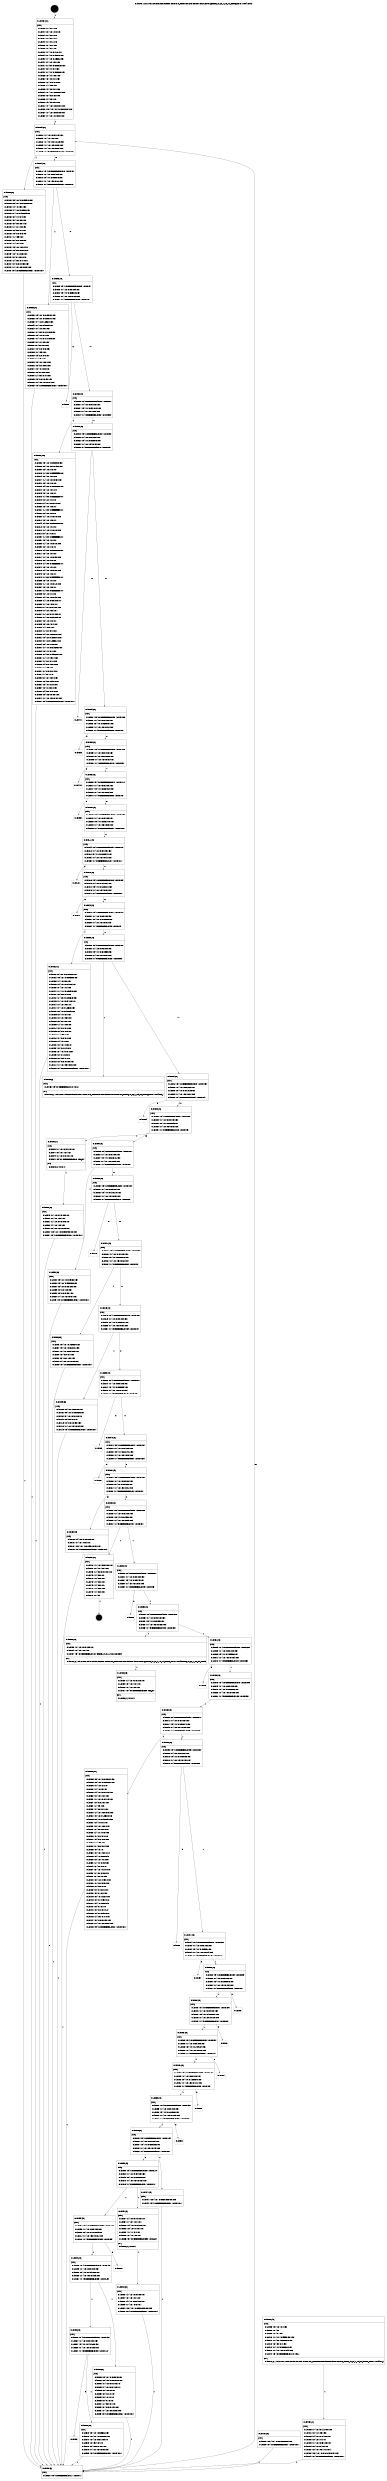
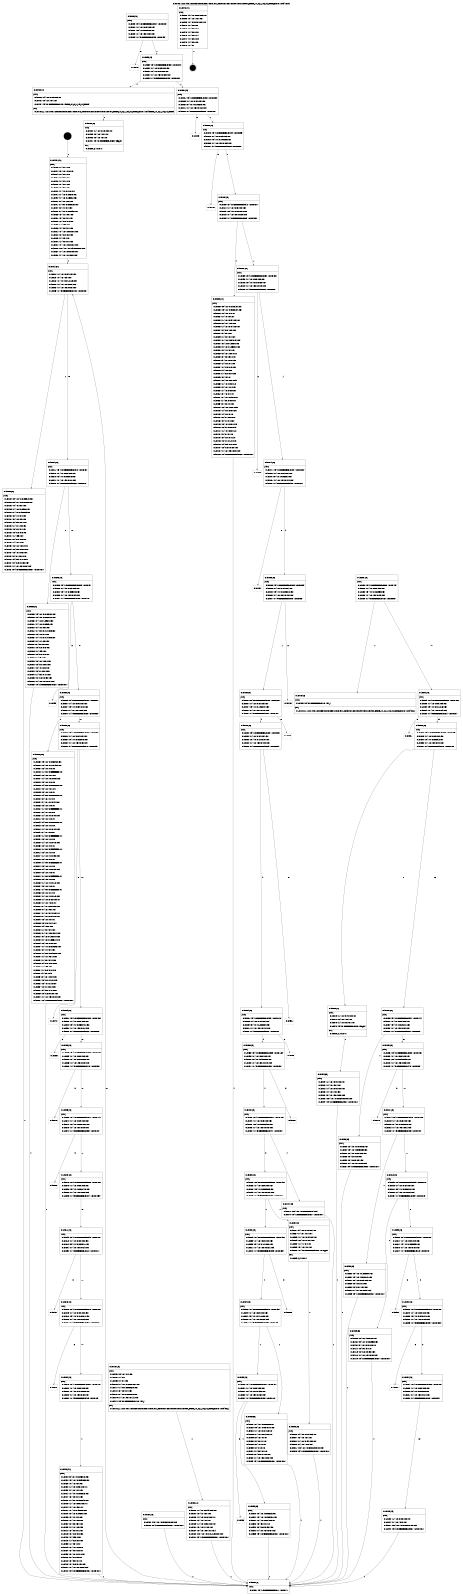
node "0x402650": added
edge "0x40197c [28]" -> "0x401998 [28]": removed, label "15"
node "0x401ab0 [28]": removed
